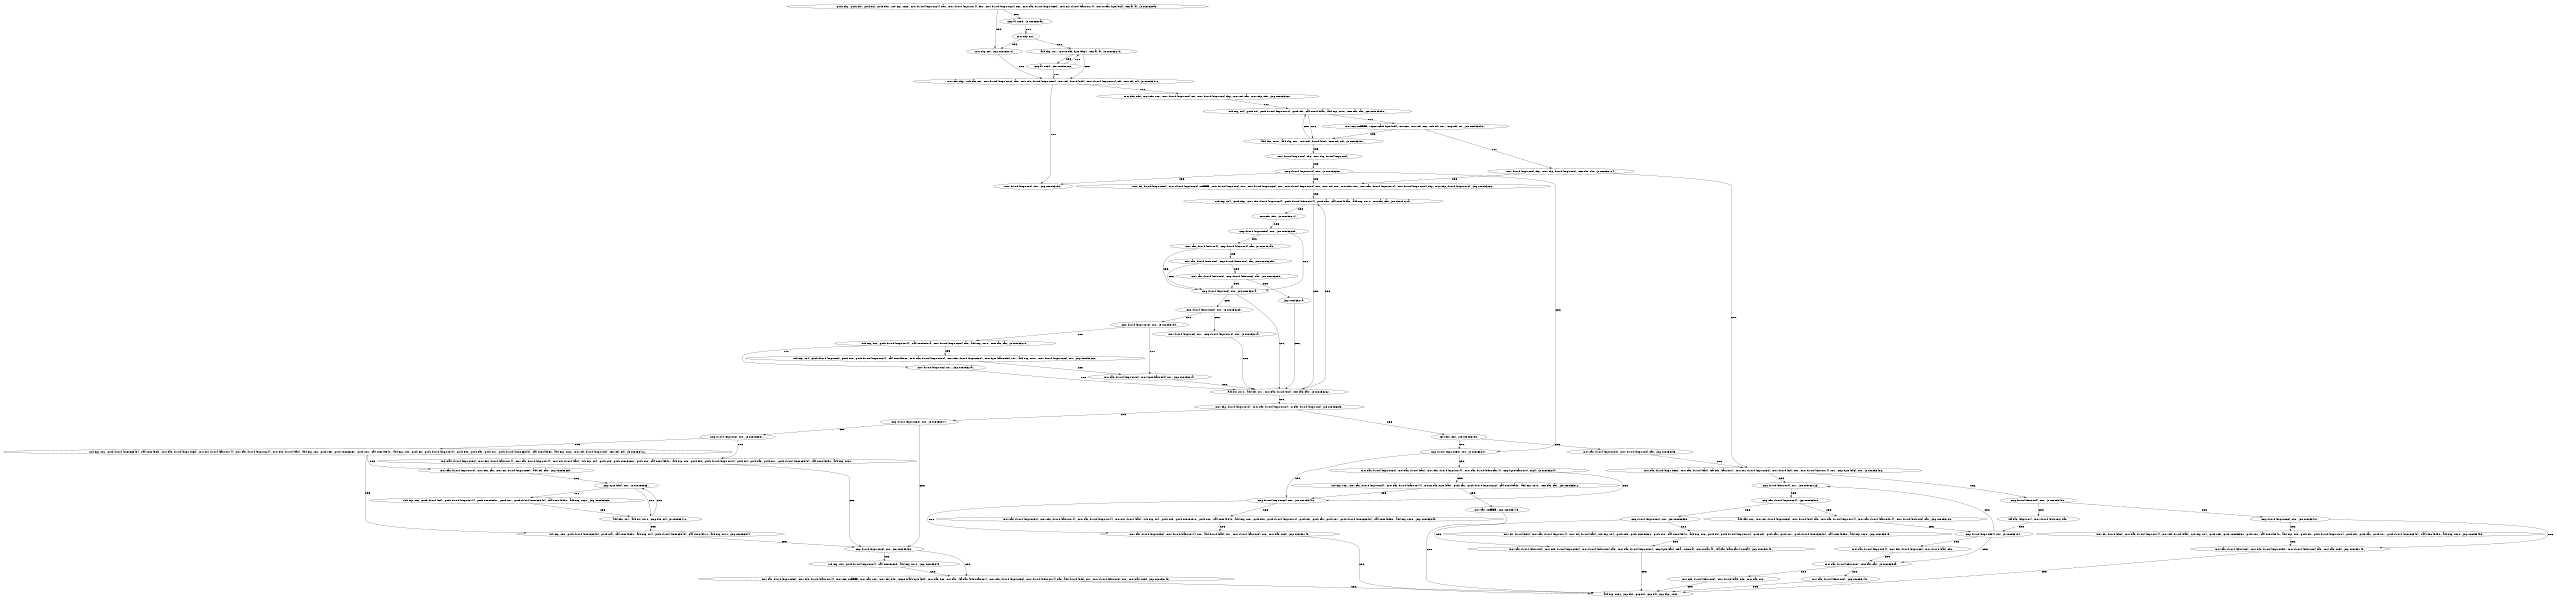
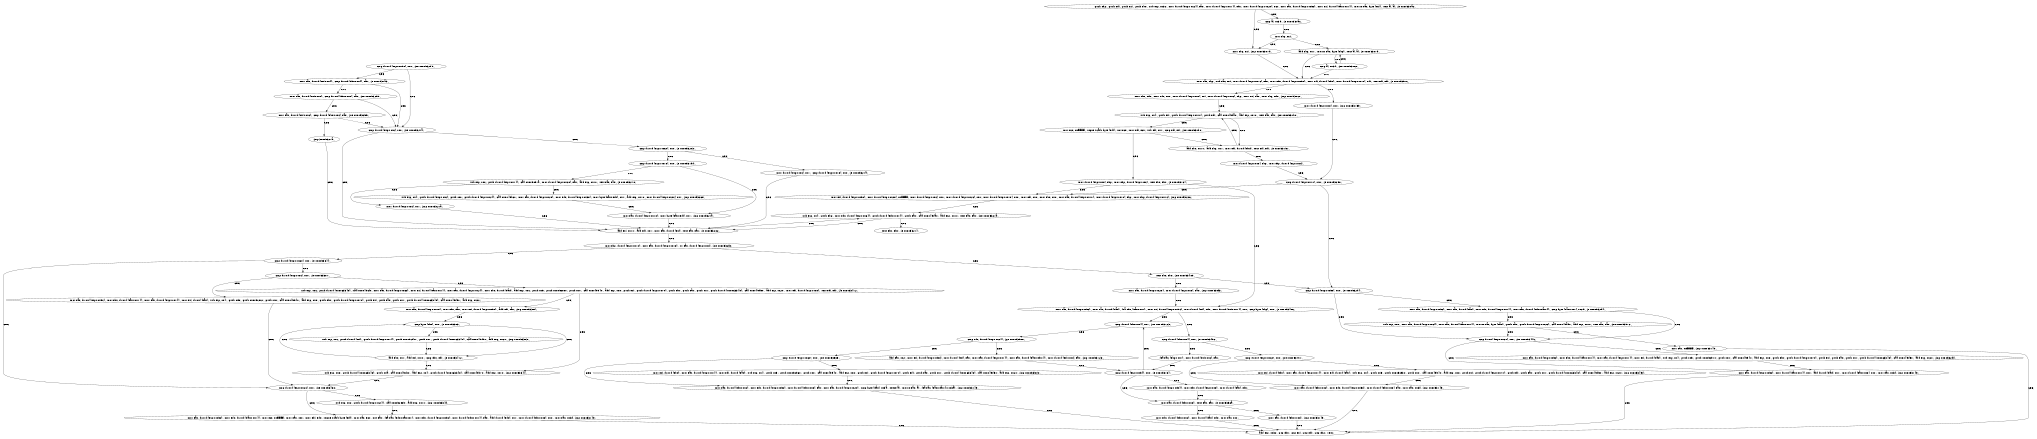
edge "'cmp dword [esp+0x10], 0x0', 'je 0x8053298'," -> "'mov dword [esp+0x8], 0x0', 'jmp 0x8053159',": reversed
edge "'test ebx, ebx', 'je 0x8053214'," -> "'cmp dword [esp+0x58], 0x0', 'jne 0x8053255',": removed, label "CFG"
node "'jmp 0x805321a',": label "'jmp 0x805321a'," -> "'jmp 3x805321a',"
